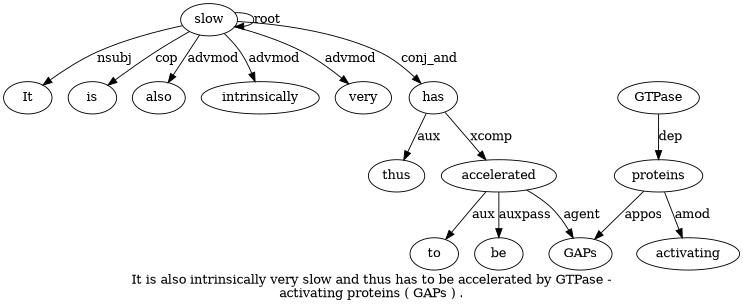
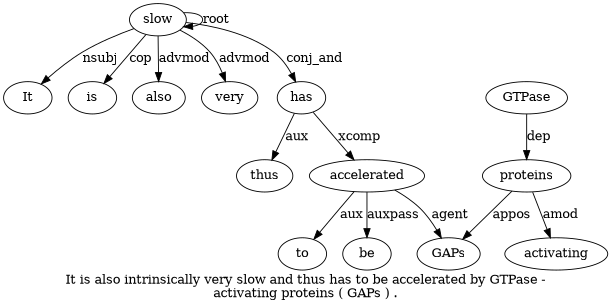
node "intrinsically": removed
